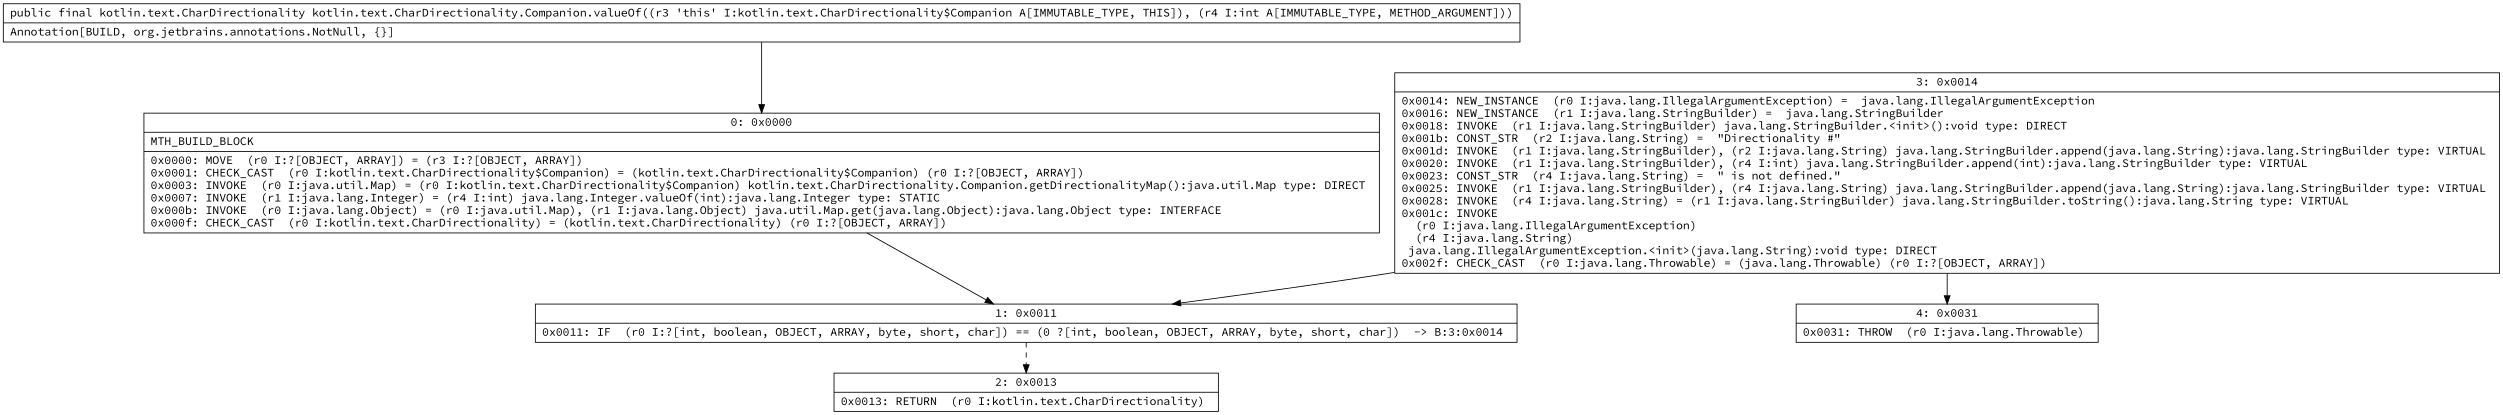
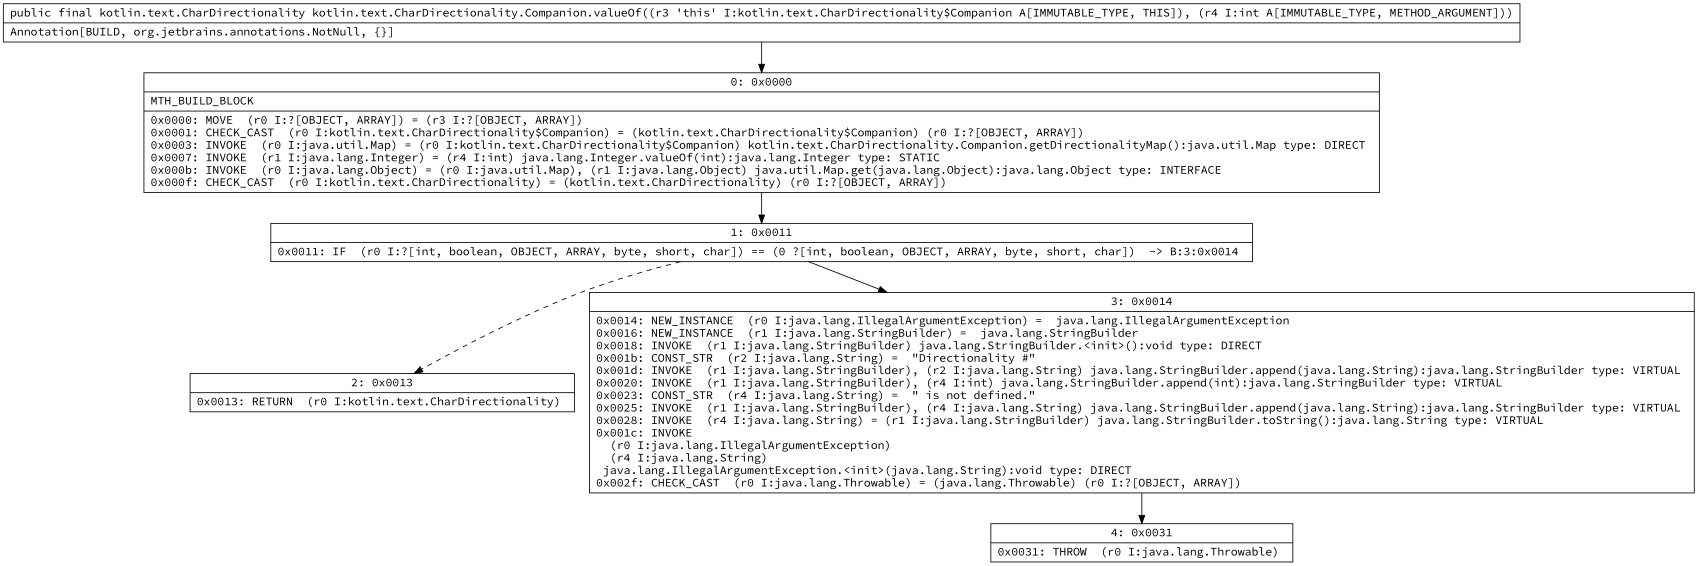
edge "3: 0x0014" -> "1: 0x0011": reversed
